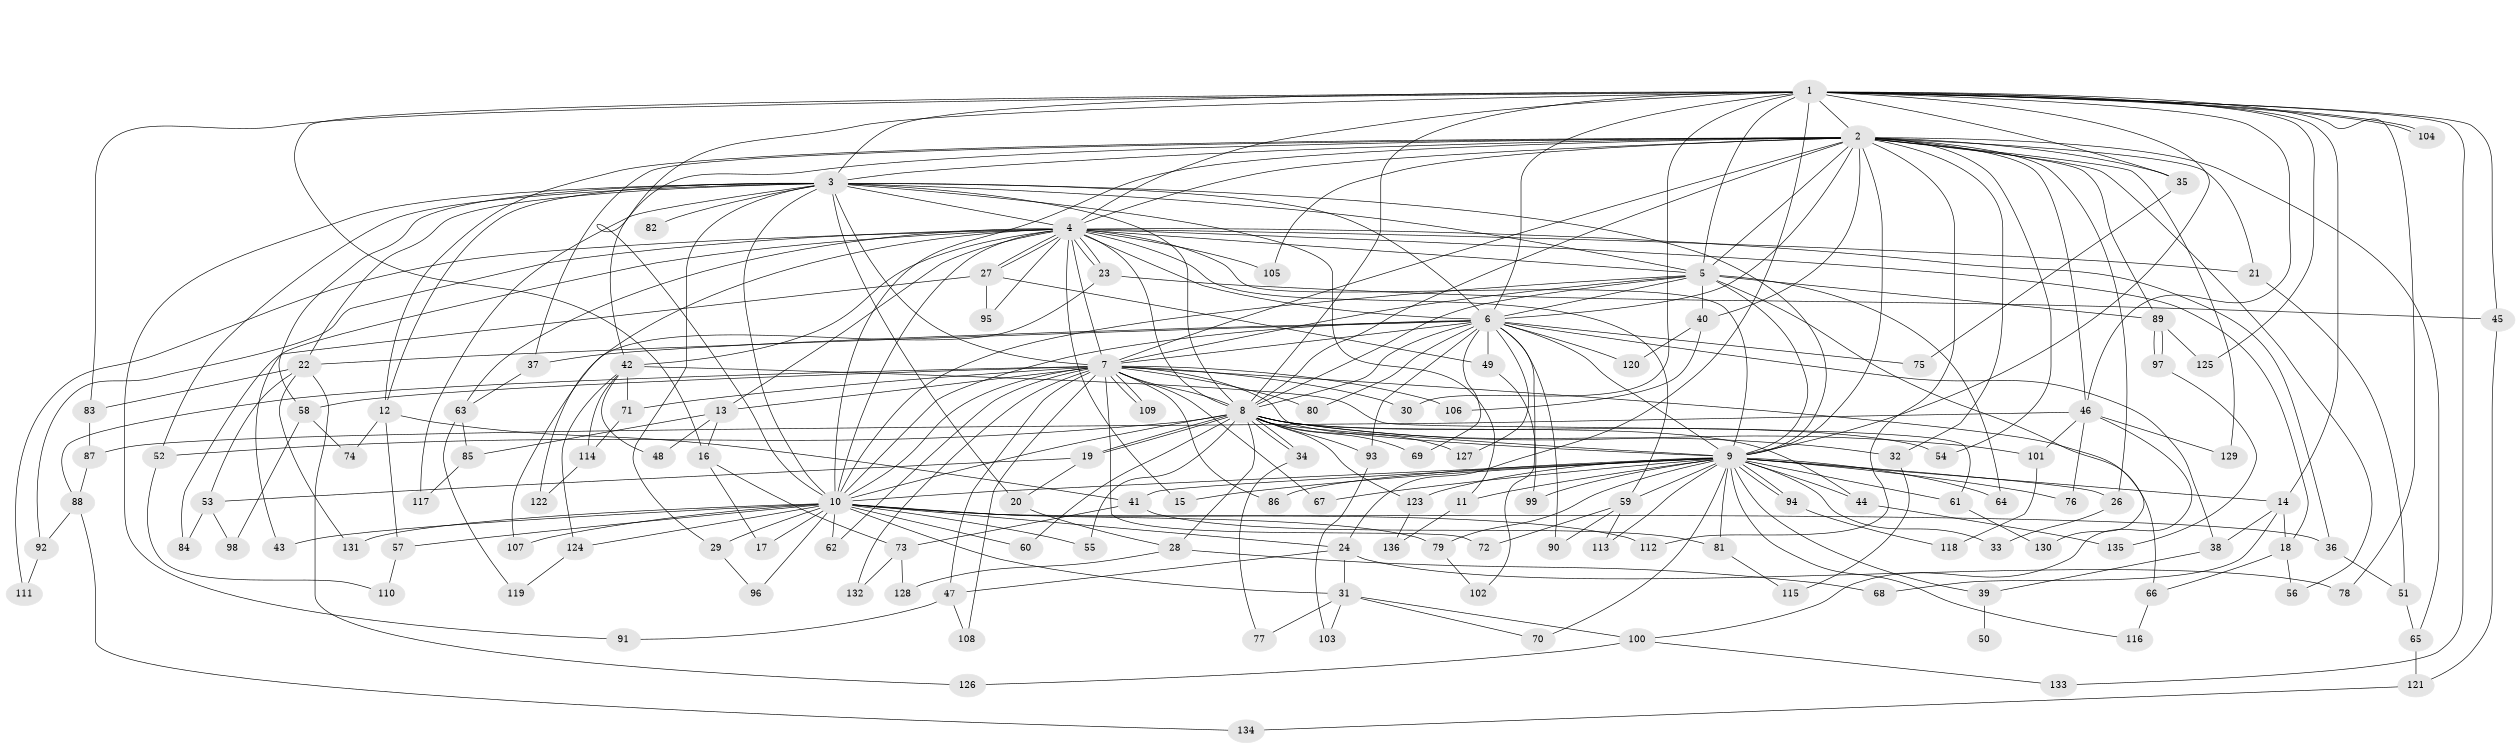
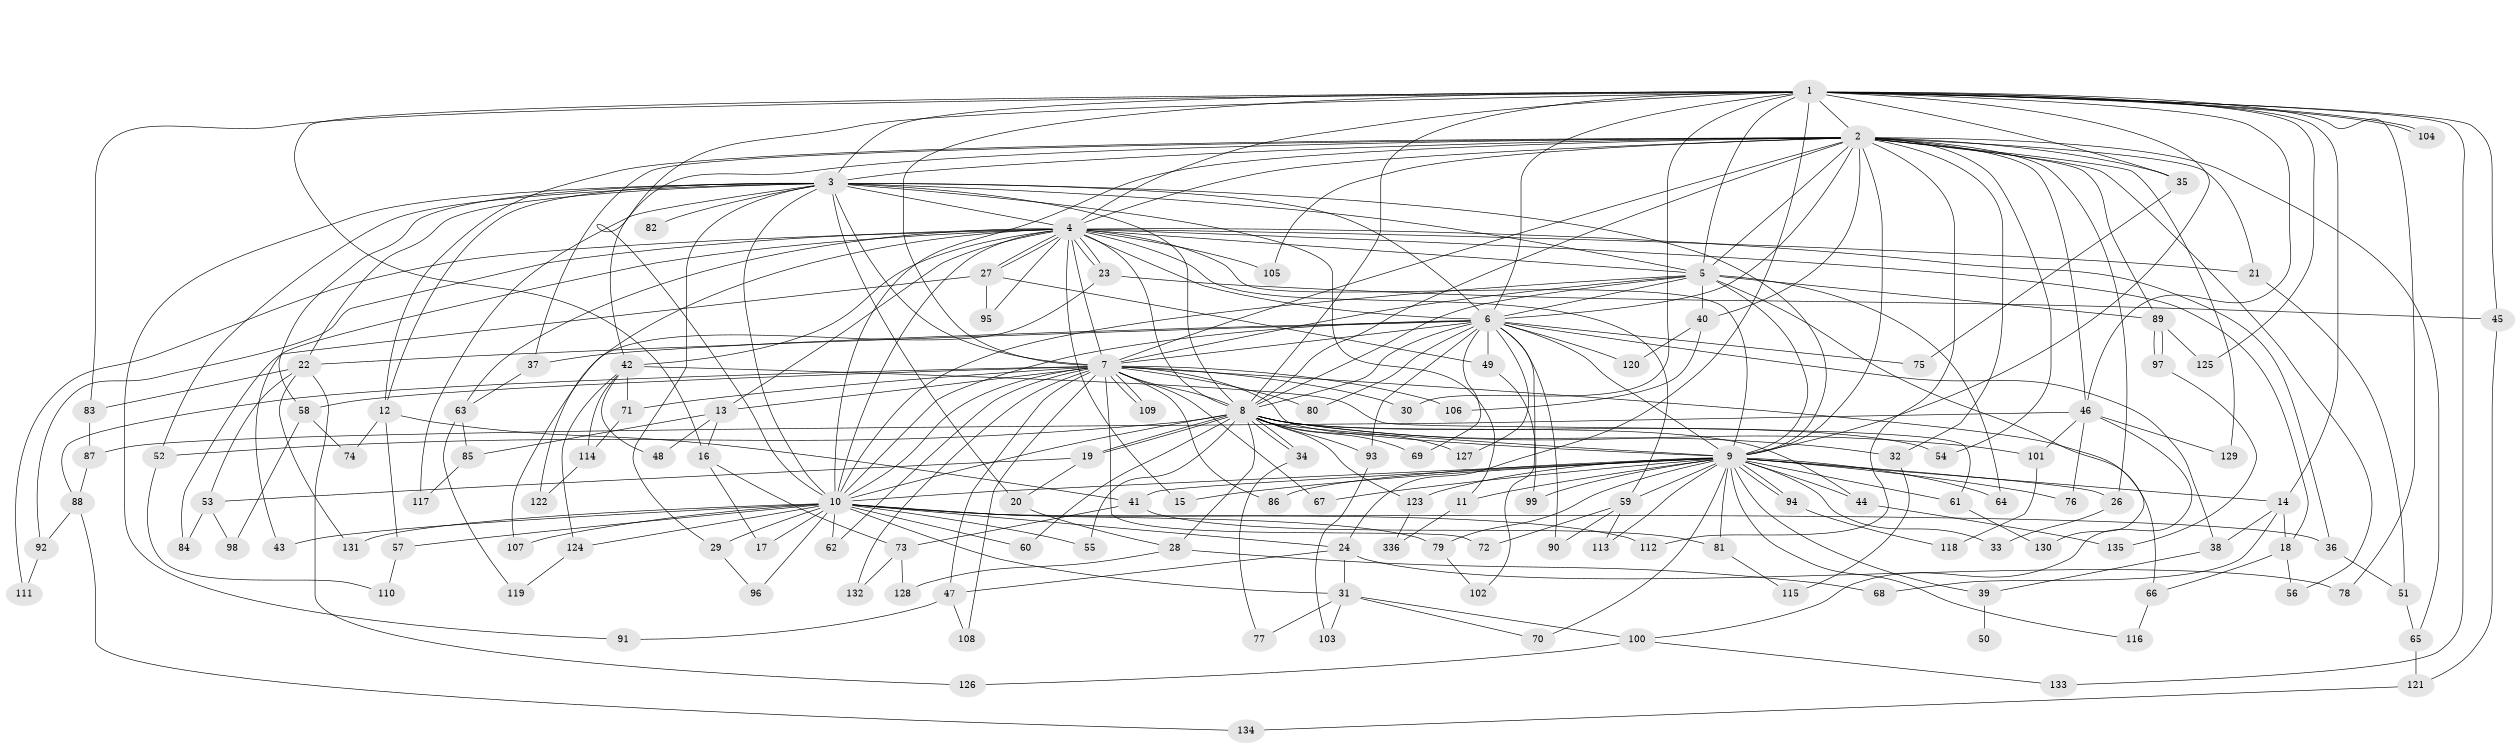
edge "1" -- "7": added
node "136": label "136" -> "336"
